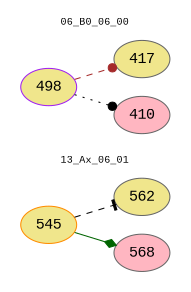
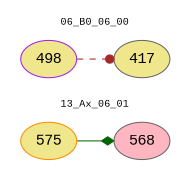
node "410": removed
node "562": removed
node "545": label "545" -> "575"
